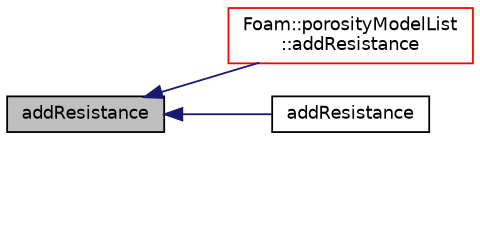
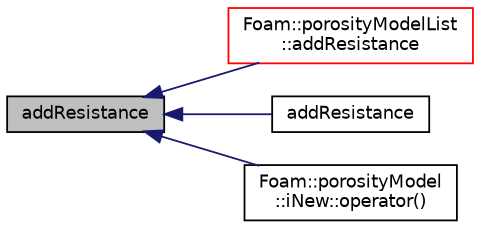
node "Foam::porosityModel ::iNew::operator()": added
